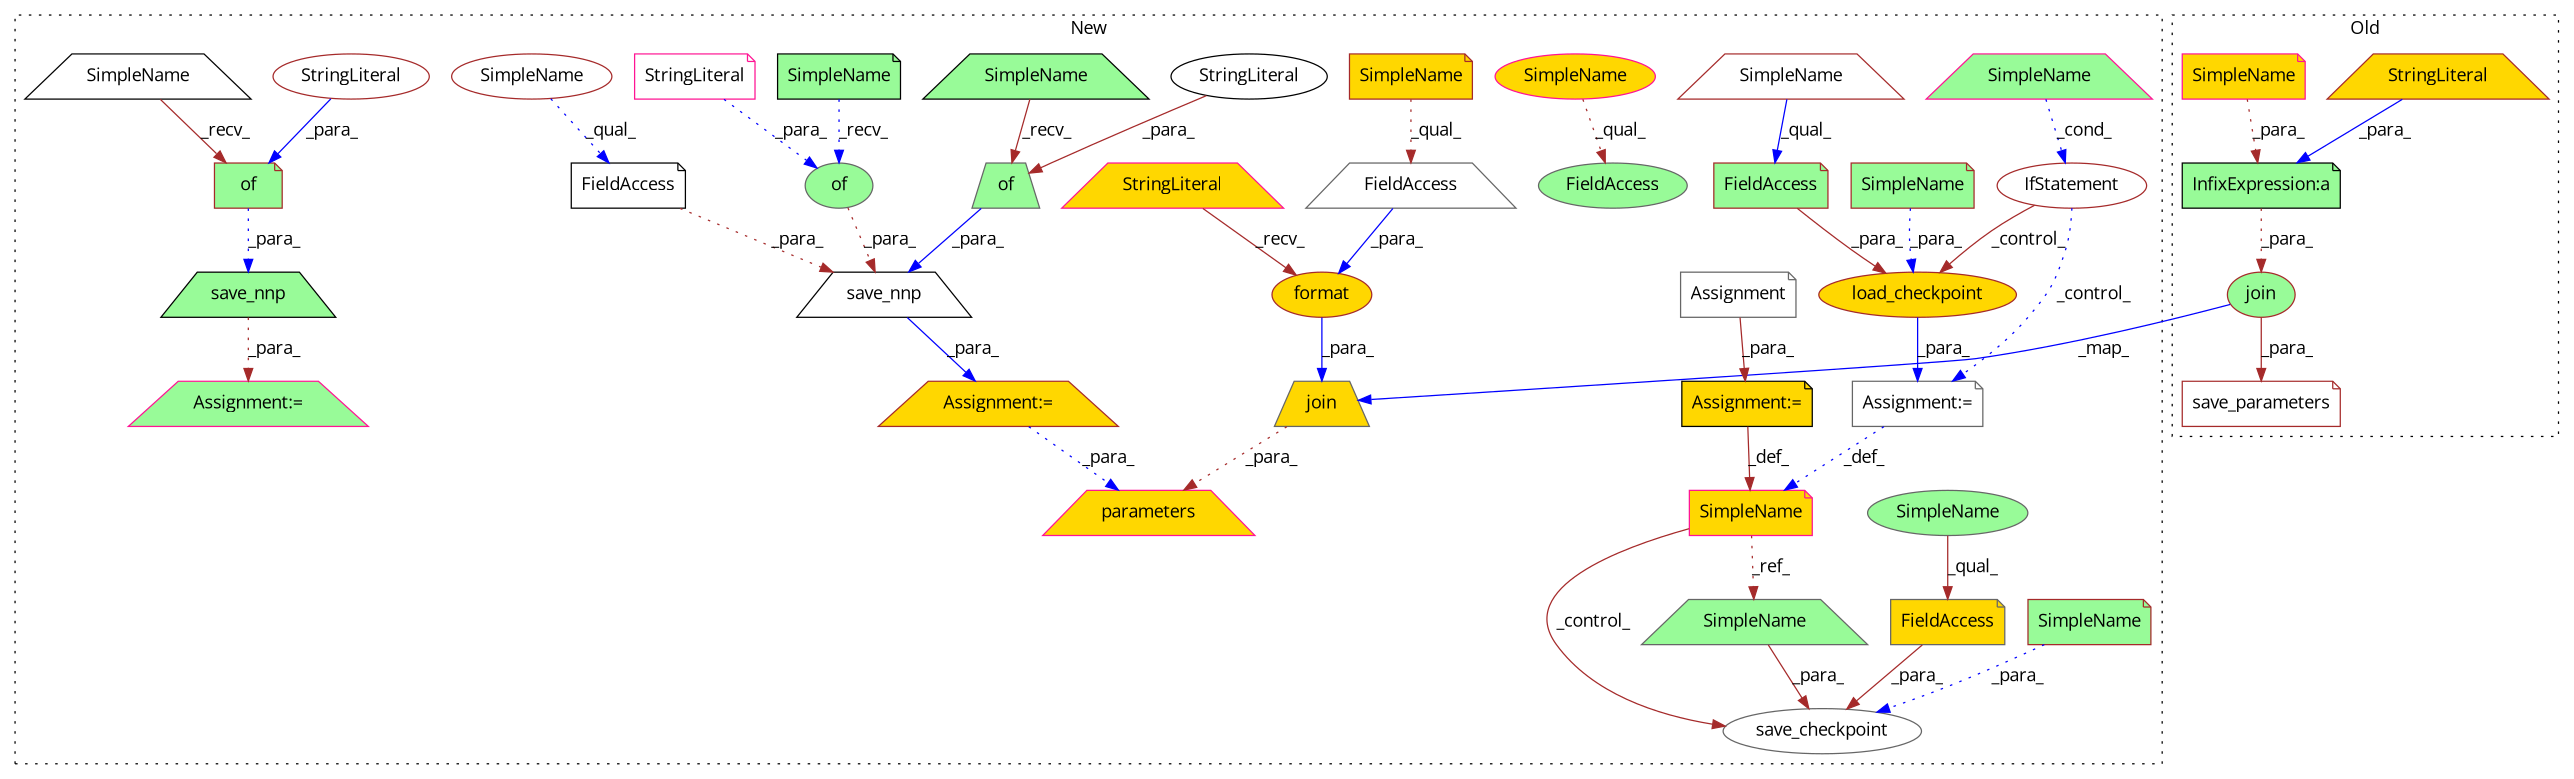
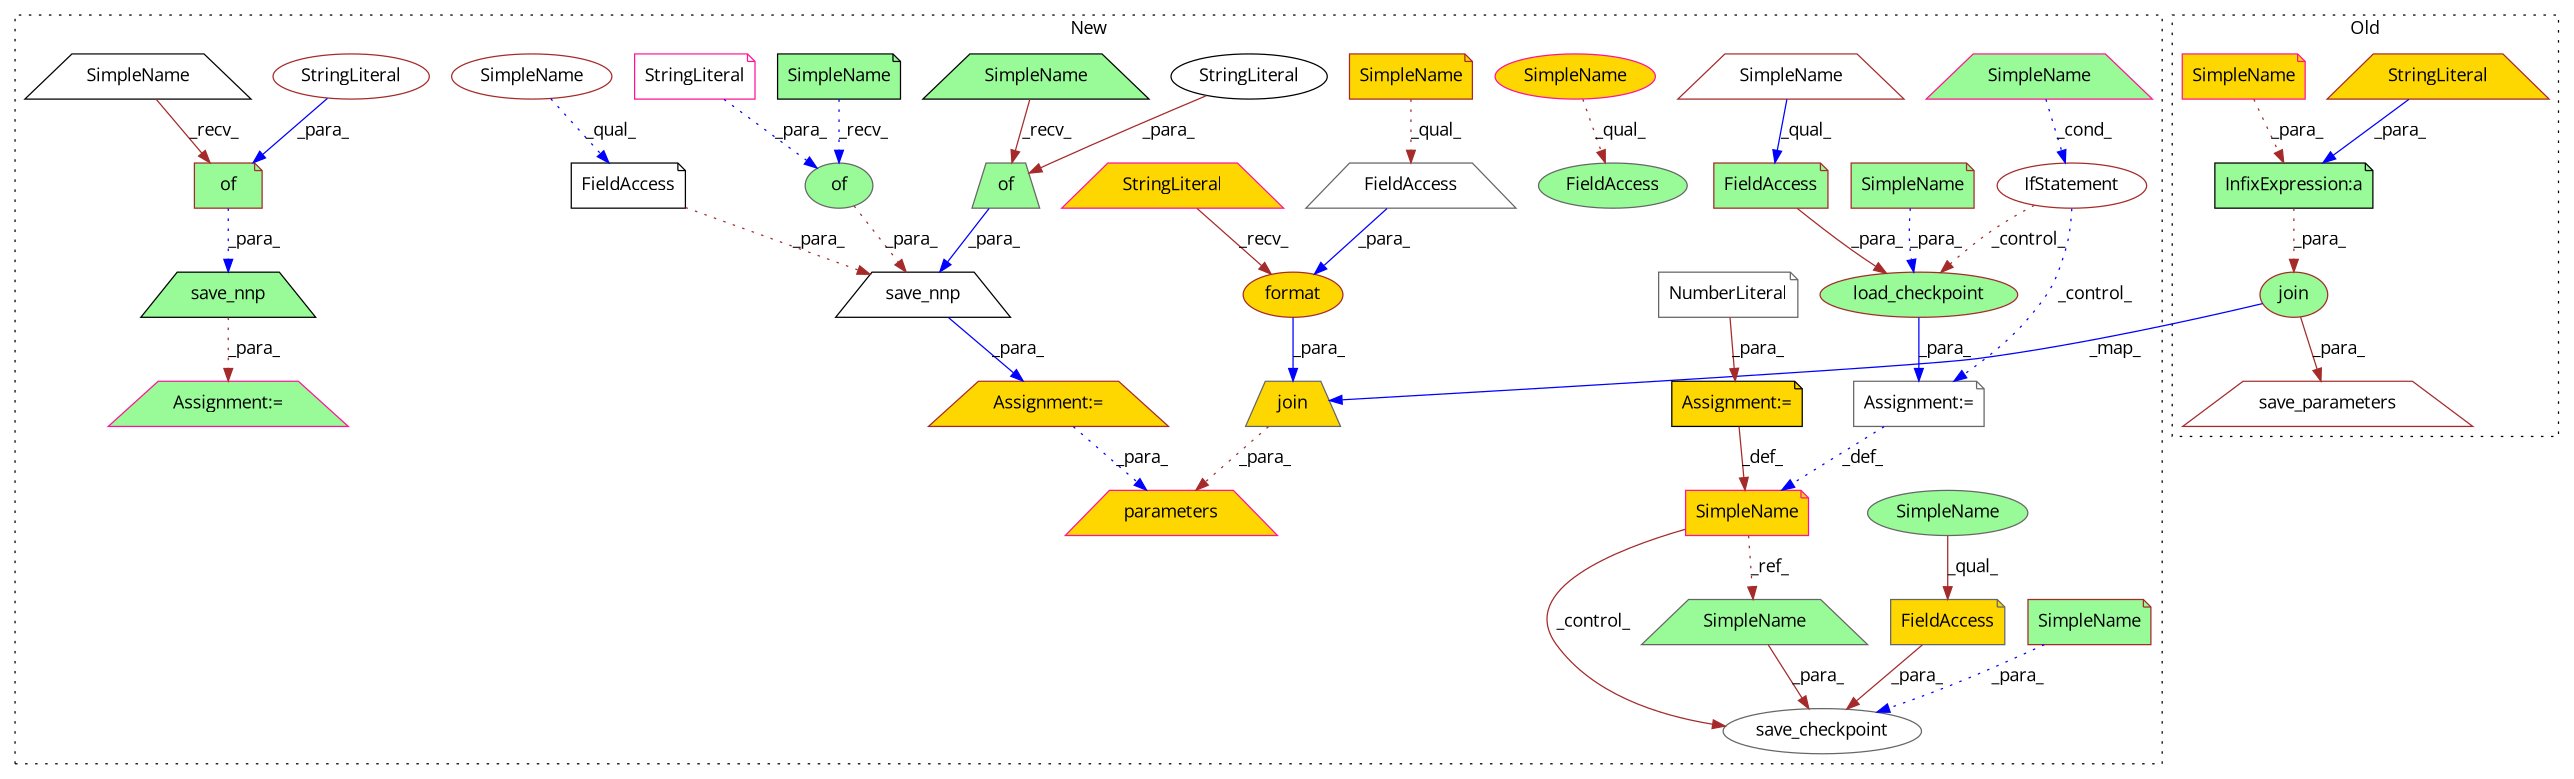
edge "IfStatement" -> "load_checkpoint": style solid -> dotted
node "Assignment": label "Assignment" -> "NumberLiteral"
node "load_checkpoint": fillcolor gold -> palegreen
node "save_parameters": shape note -> trapezium
